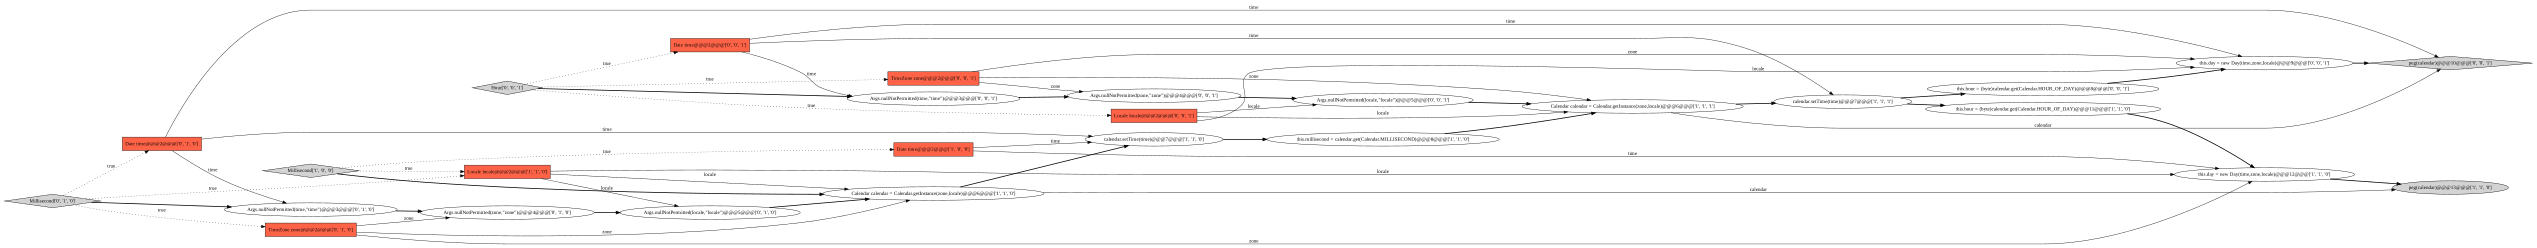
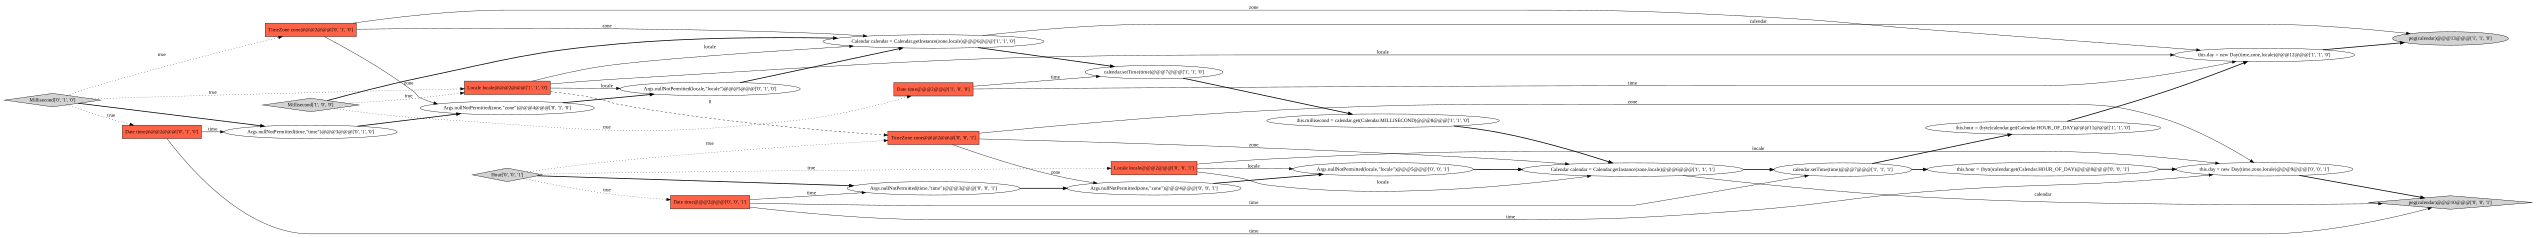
edge "Locale locale@@@2@@@['1', '1', '0']" -> "TimeZone zone@@@2@@@['0', '0', '1']": added, label "0"
edge "Date time@@@2@@@['0', '1', '0']" -> "calendar.setTime(time)@@@7@@@['1', '1', '0']": removed, label "time"
